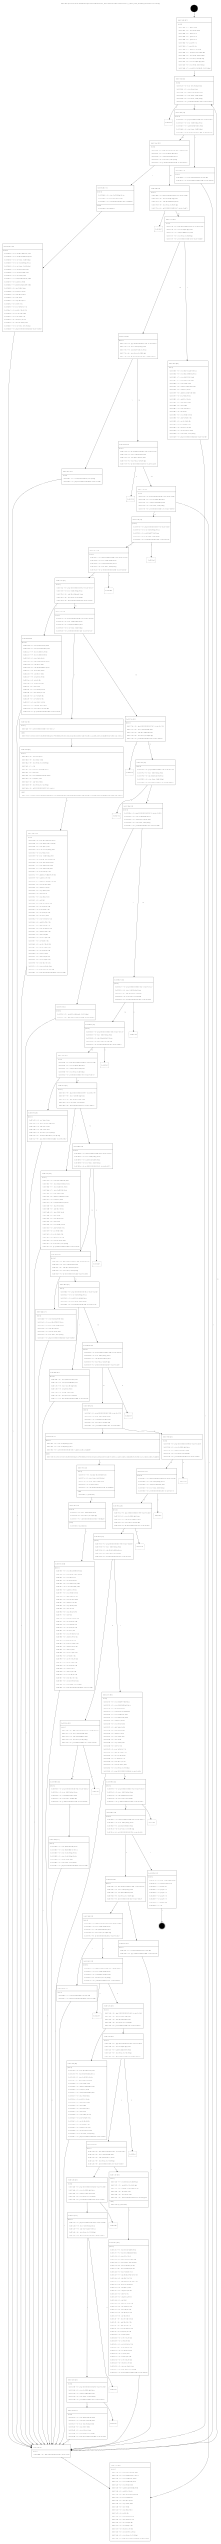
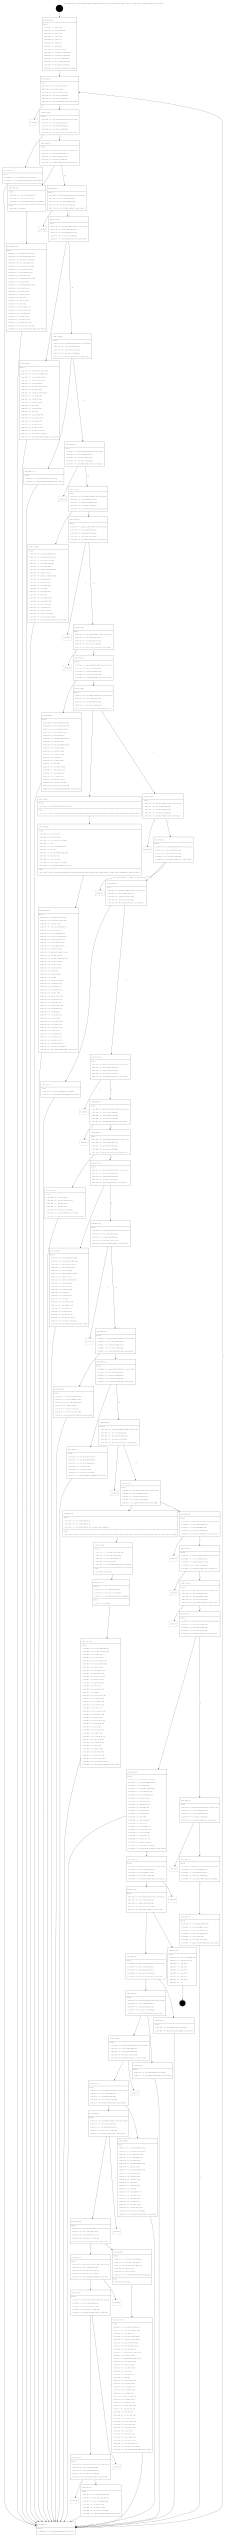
edge "0x4024bb [5]" -> "0x401c16 [88]": reversed
